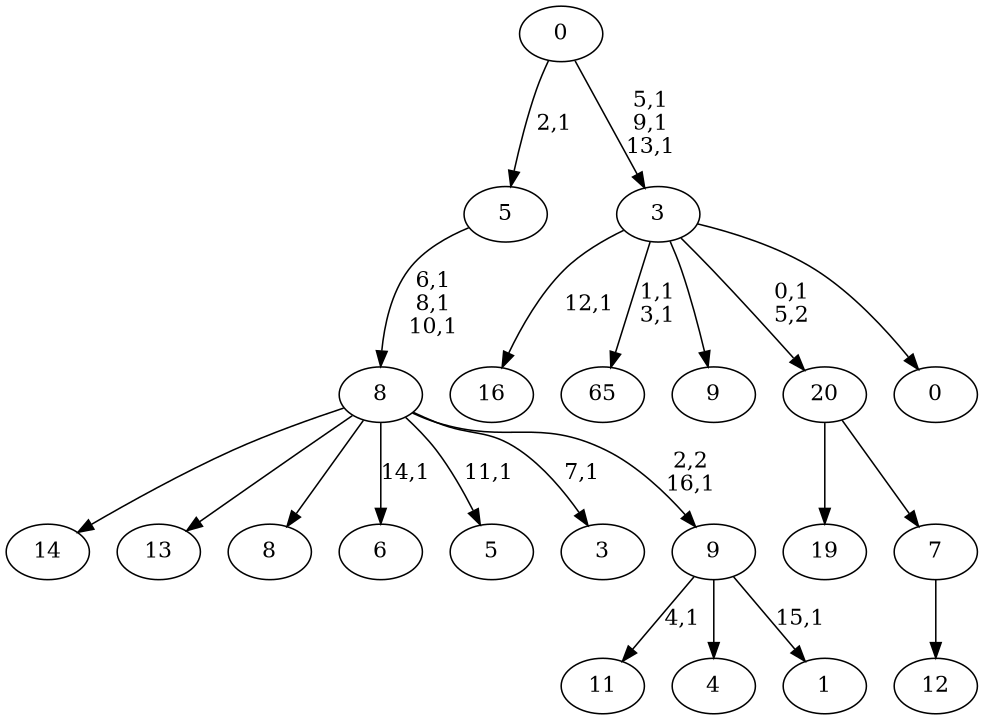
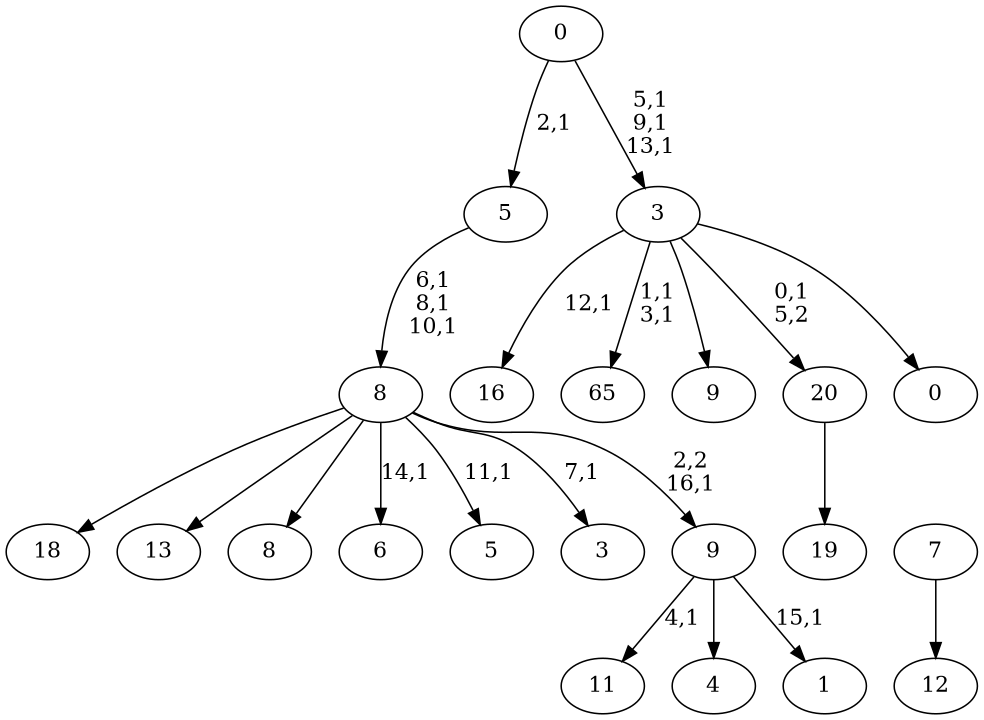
edge "20" -> "7": removed
node "14": label "14" -> "18"
